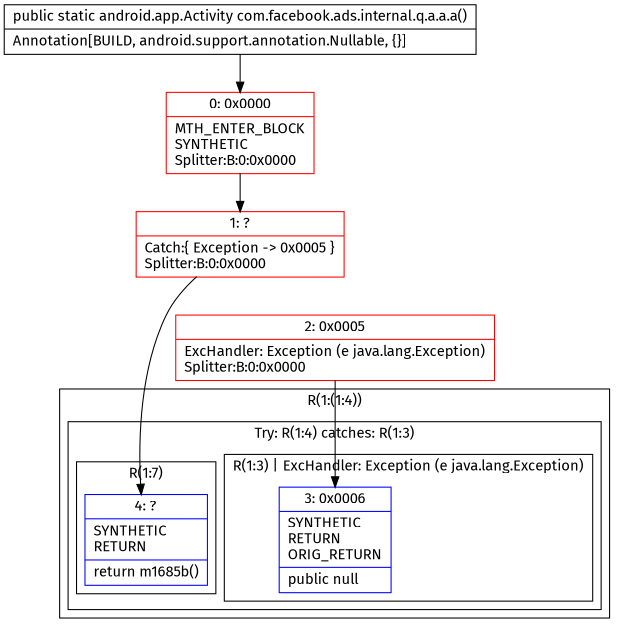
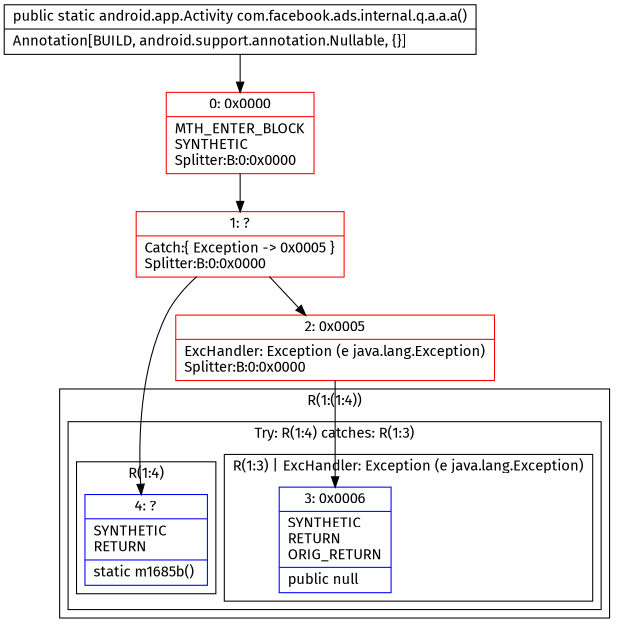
edge "1: ?" -> "2: 0x0005": added
cluster "R(1:7)": label "R(1:7)" -> "R(1:4)"
node "4: ?": text "return m1685b()" -> "static m1685b()"
